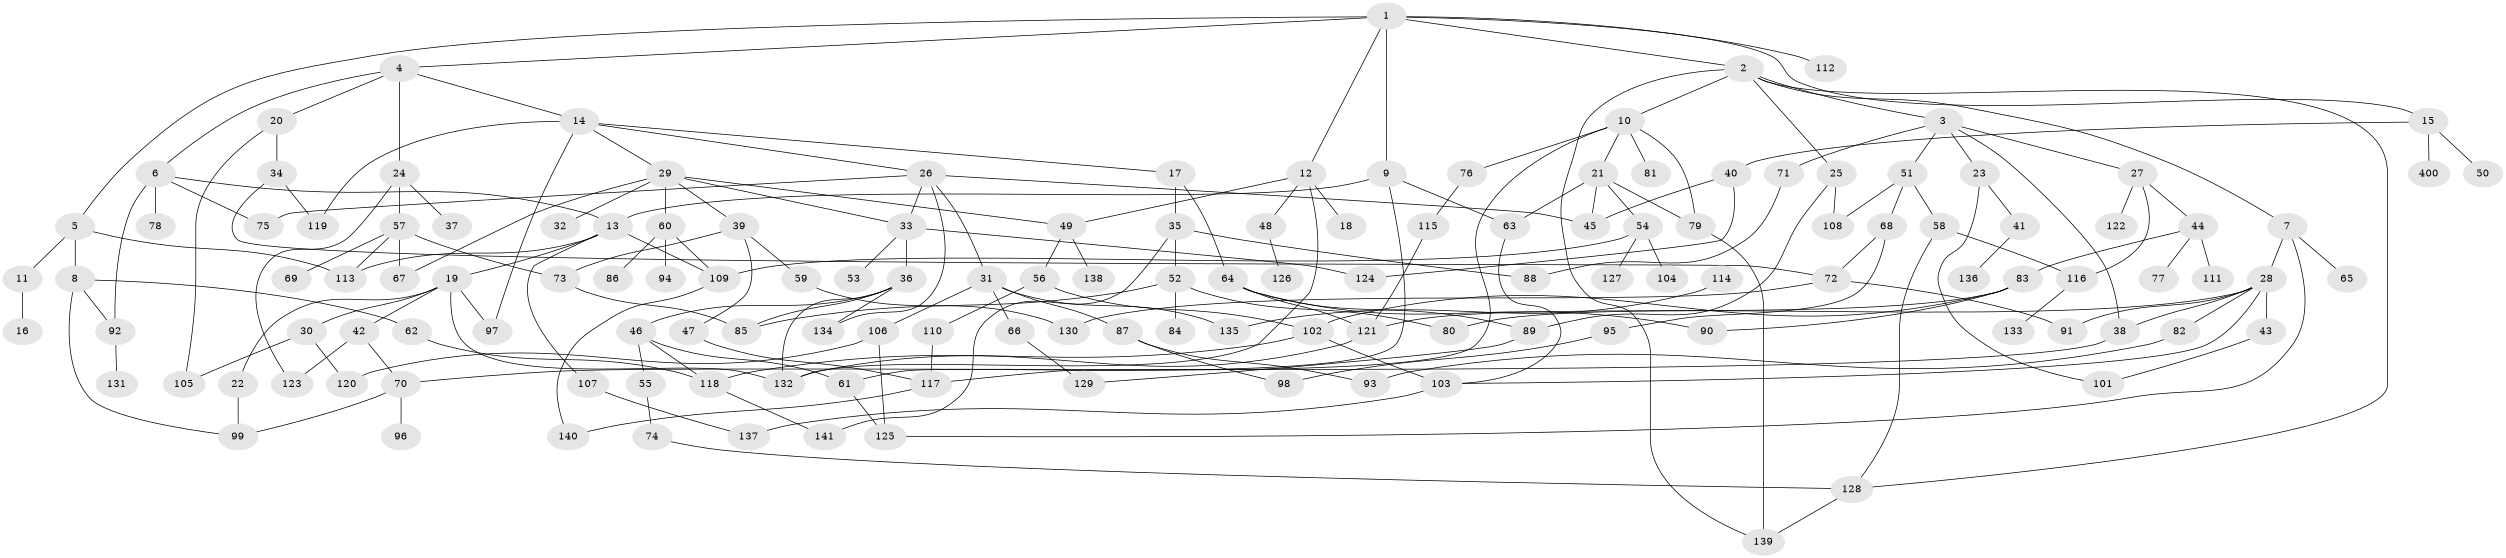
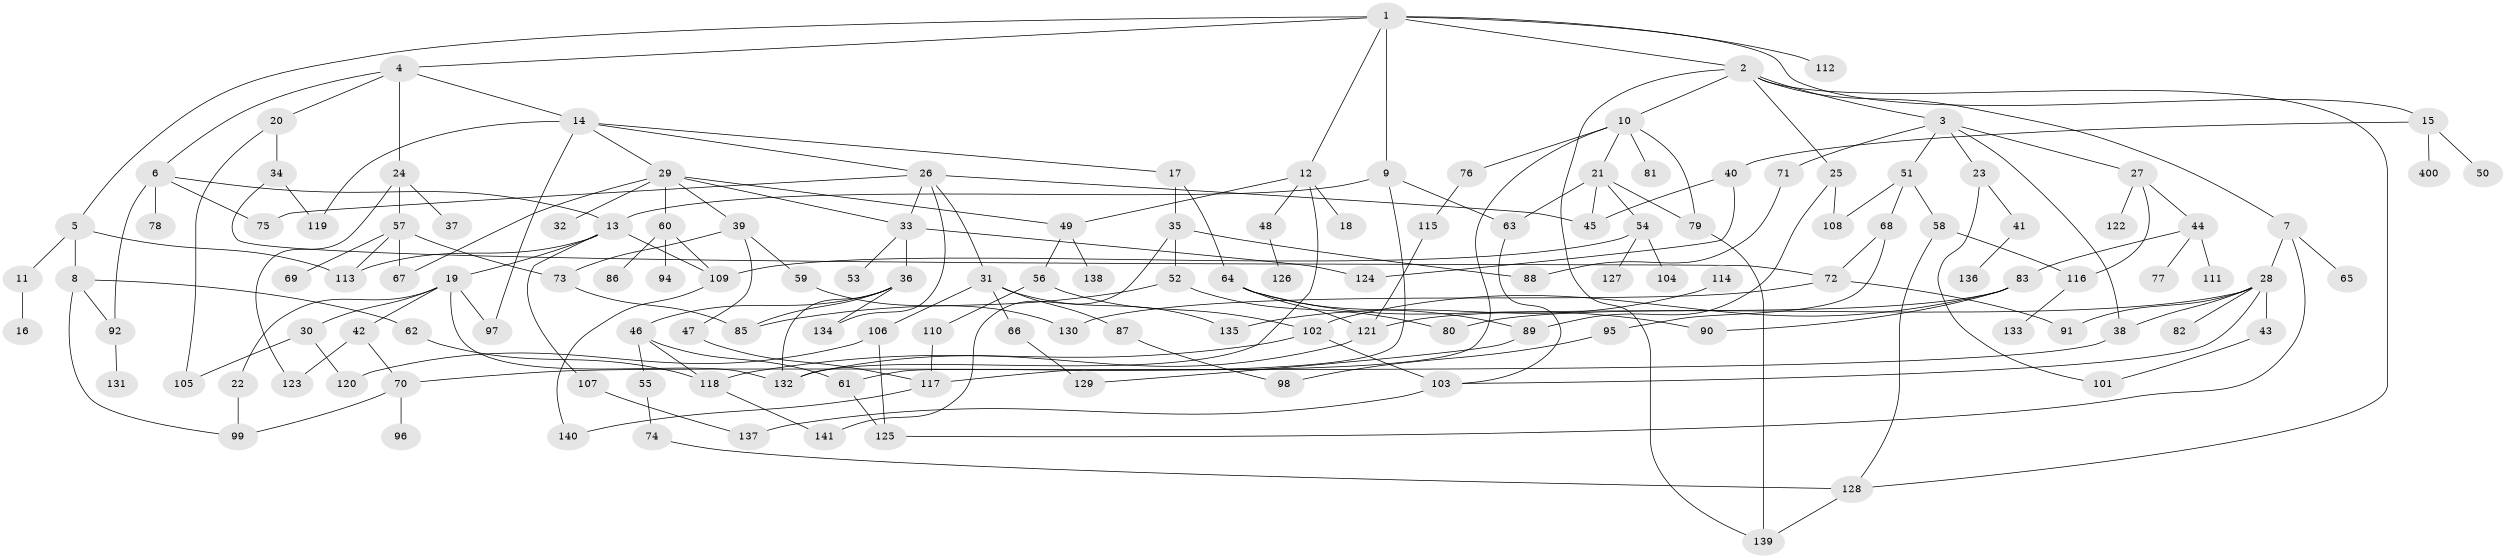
node "84": removed
node "93": removed
